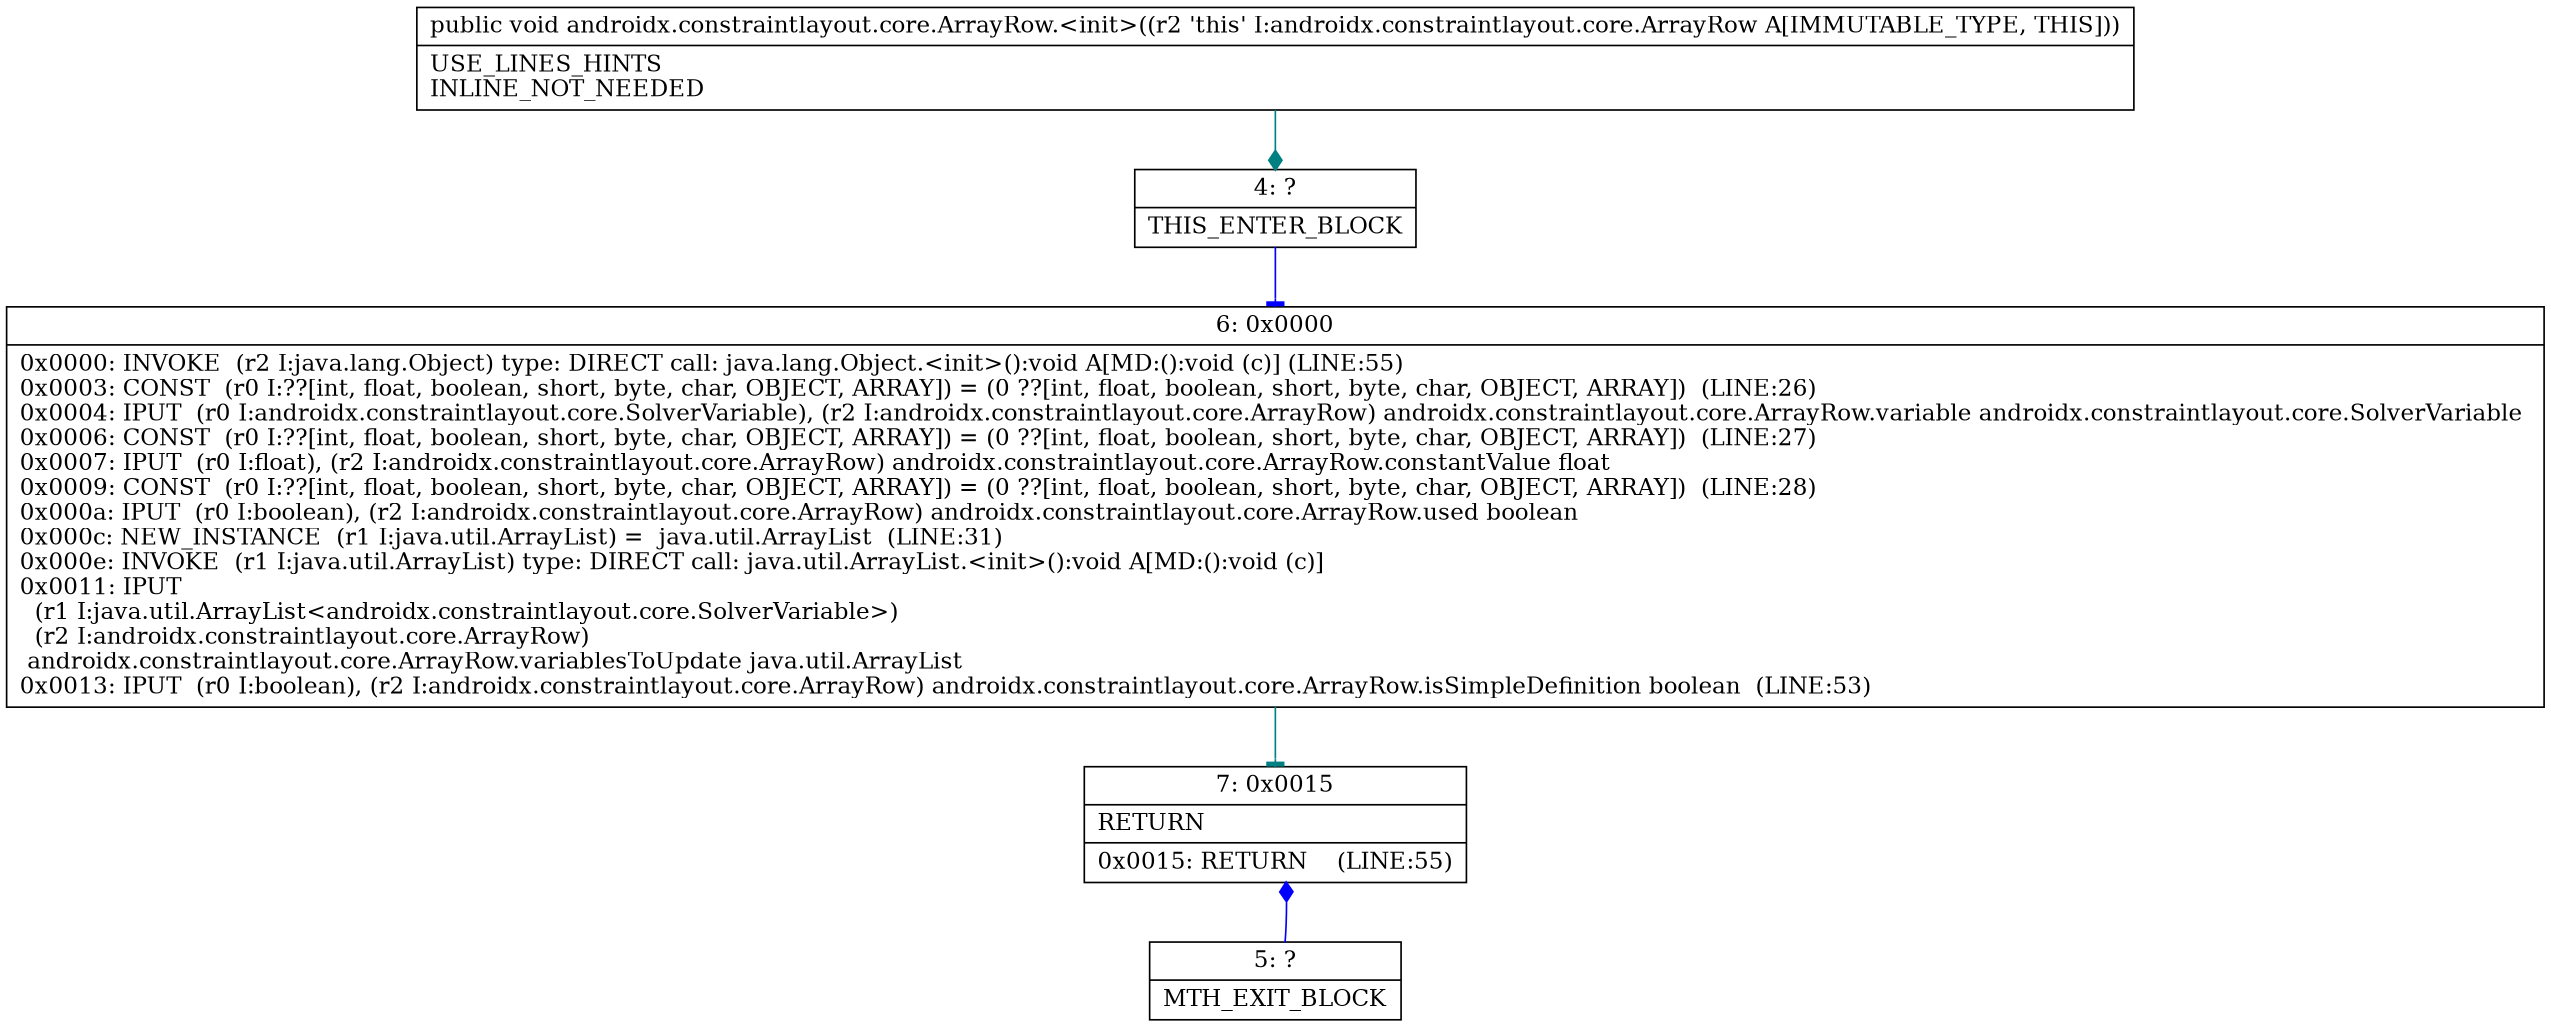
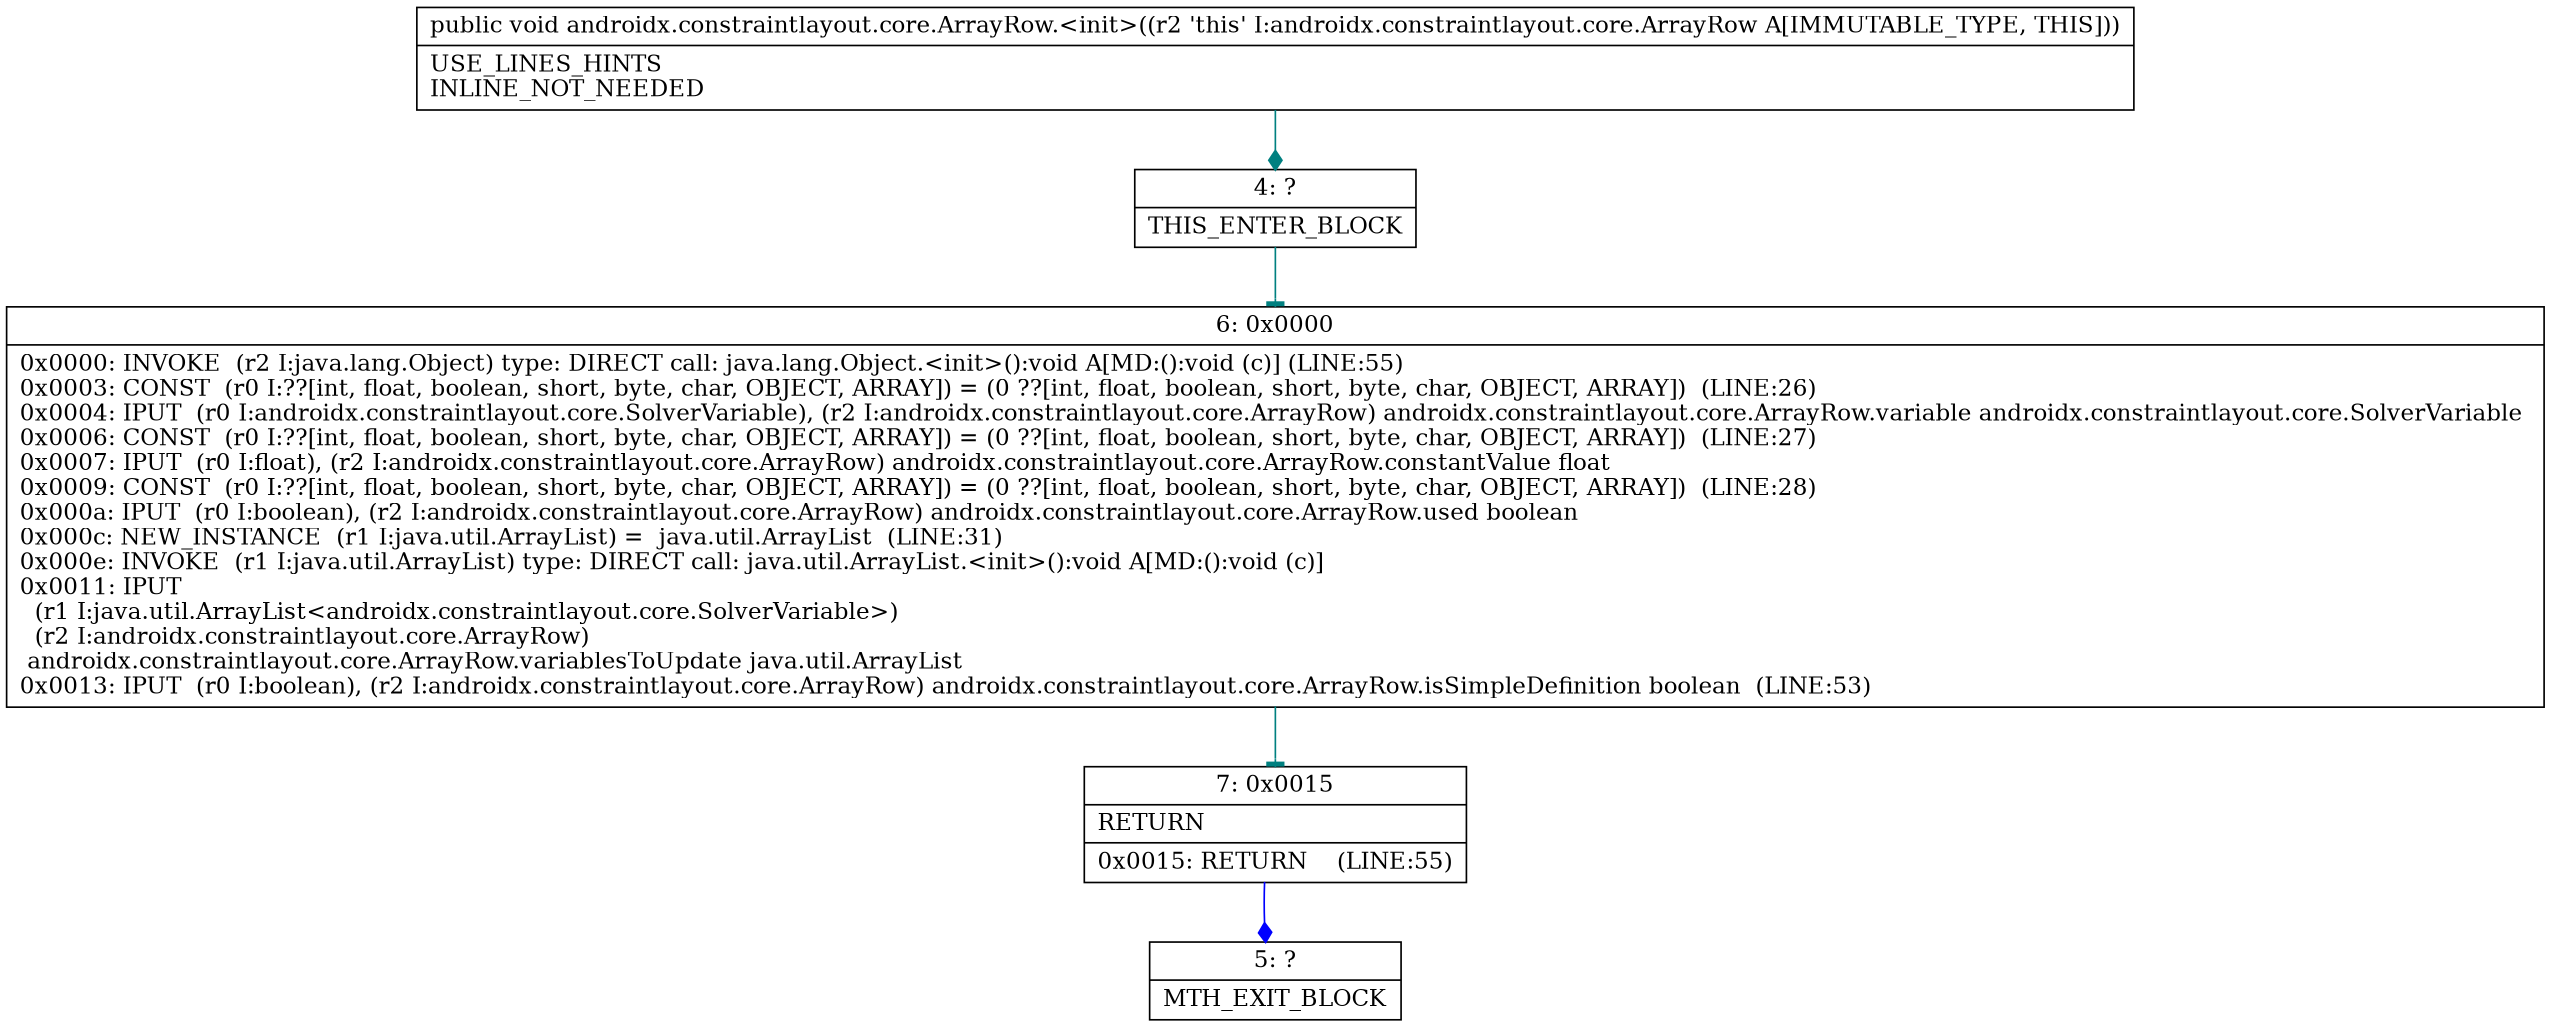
edge "4: ?" -> "6: 0x0000": color blue -> teal
edge "5: ?" -> "7: 0x0015": reversed
